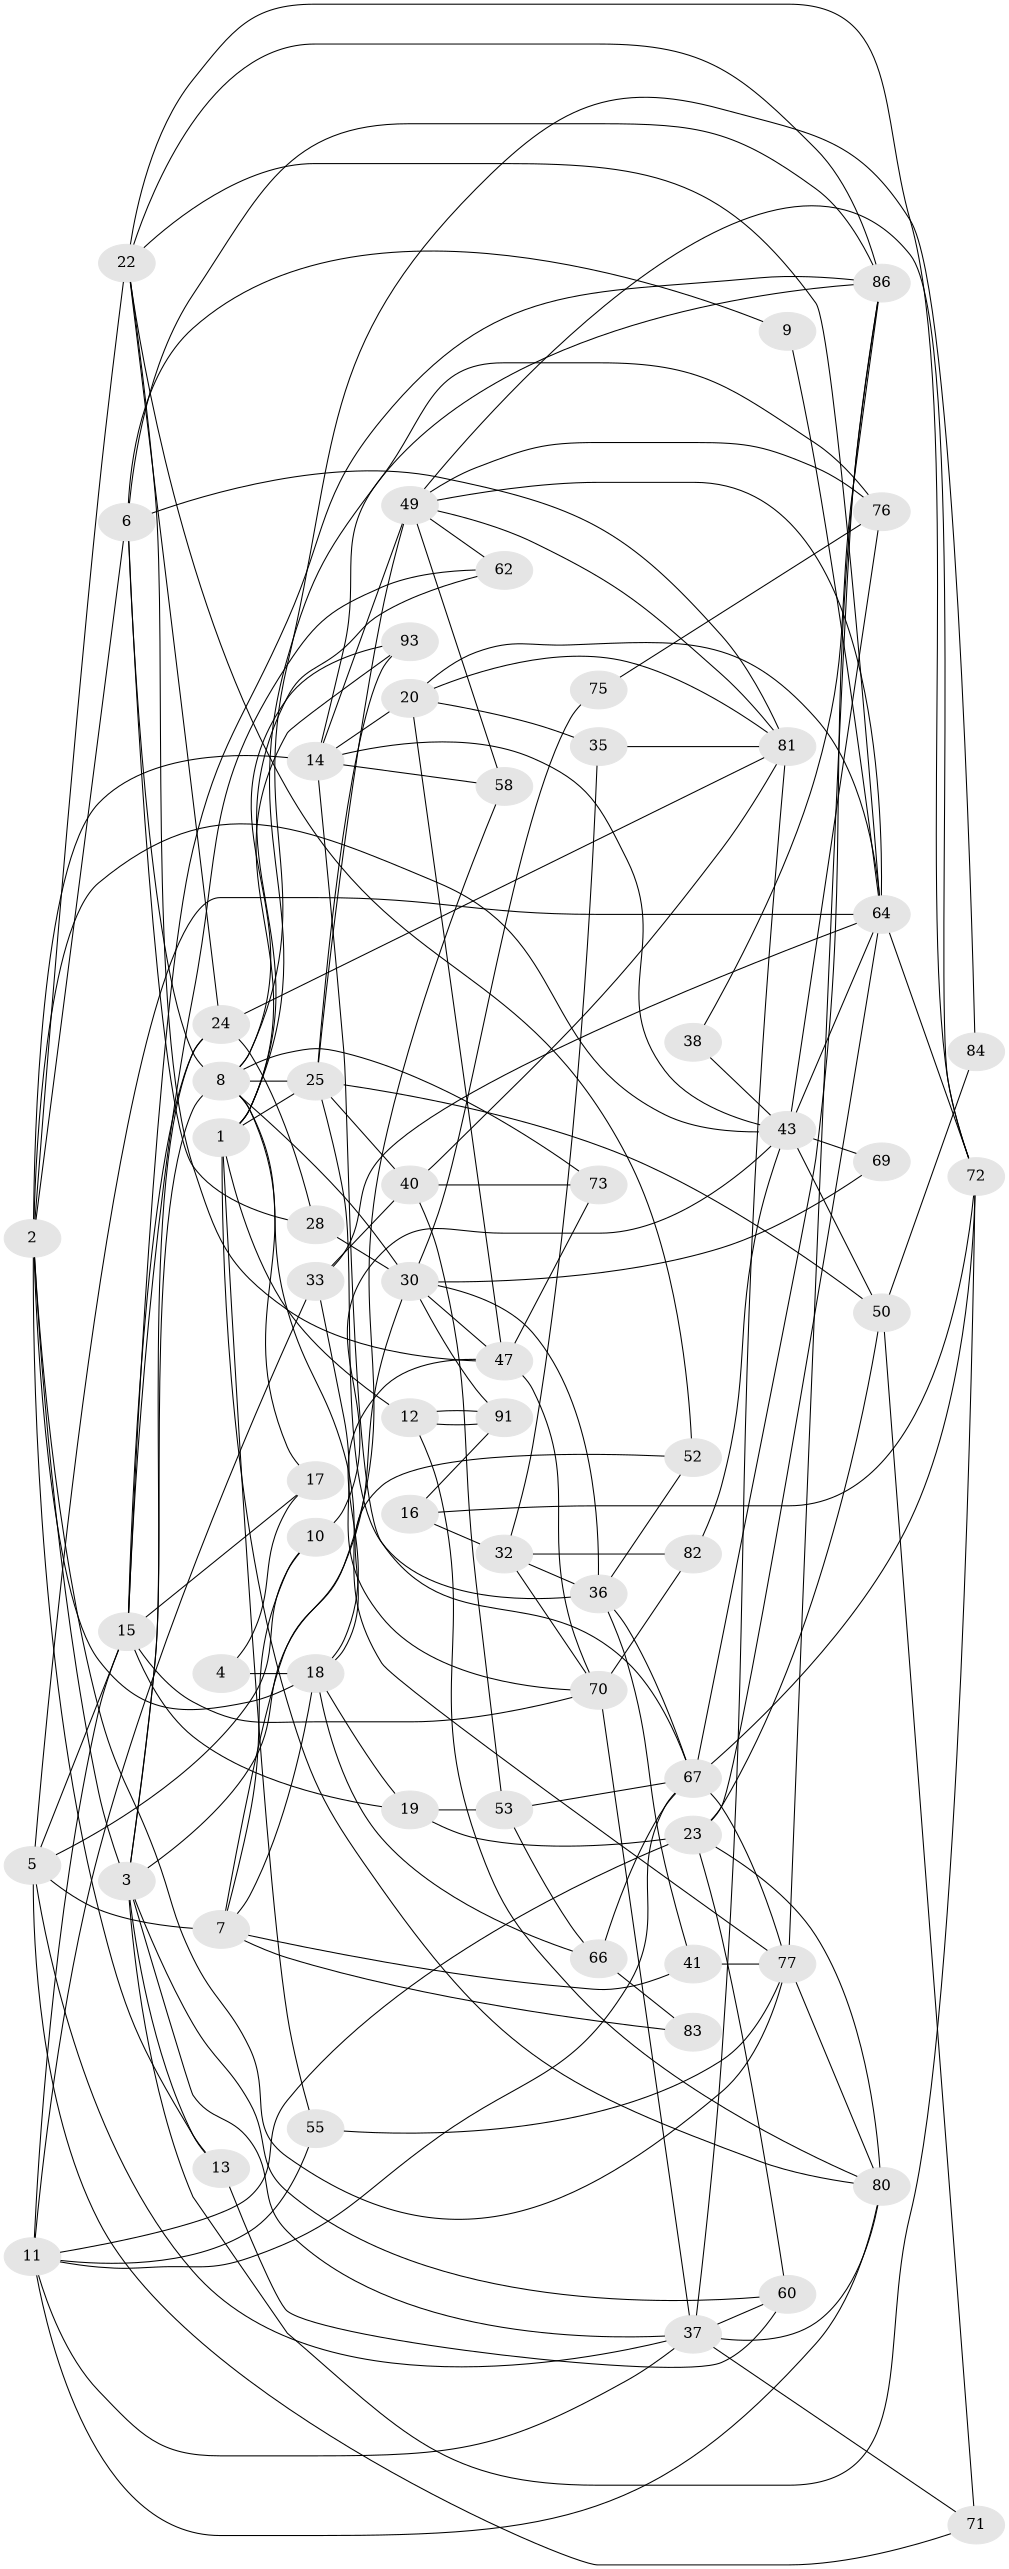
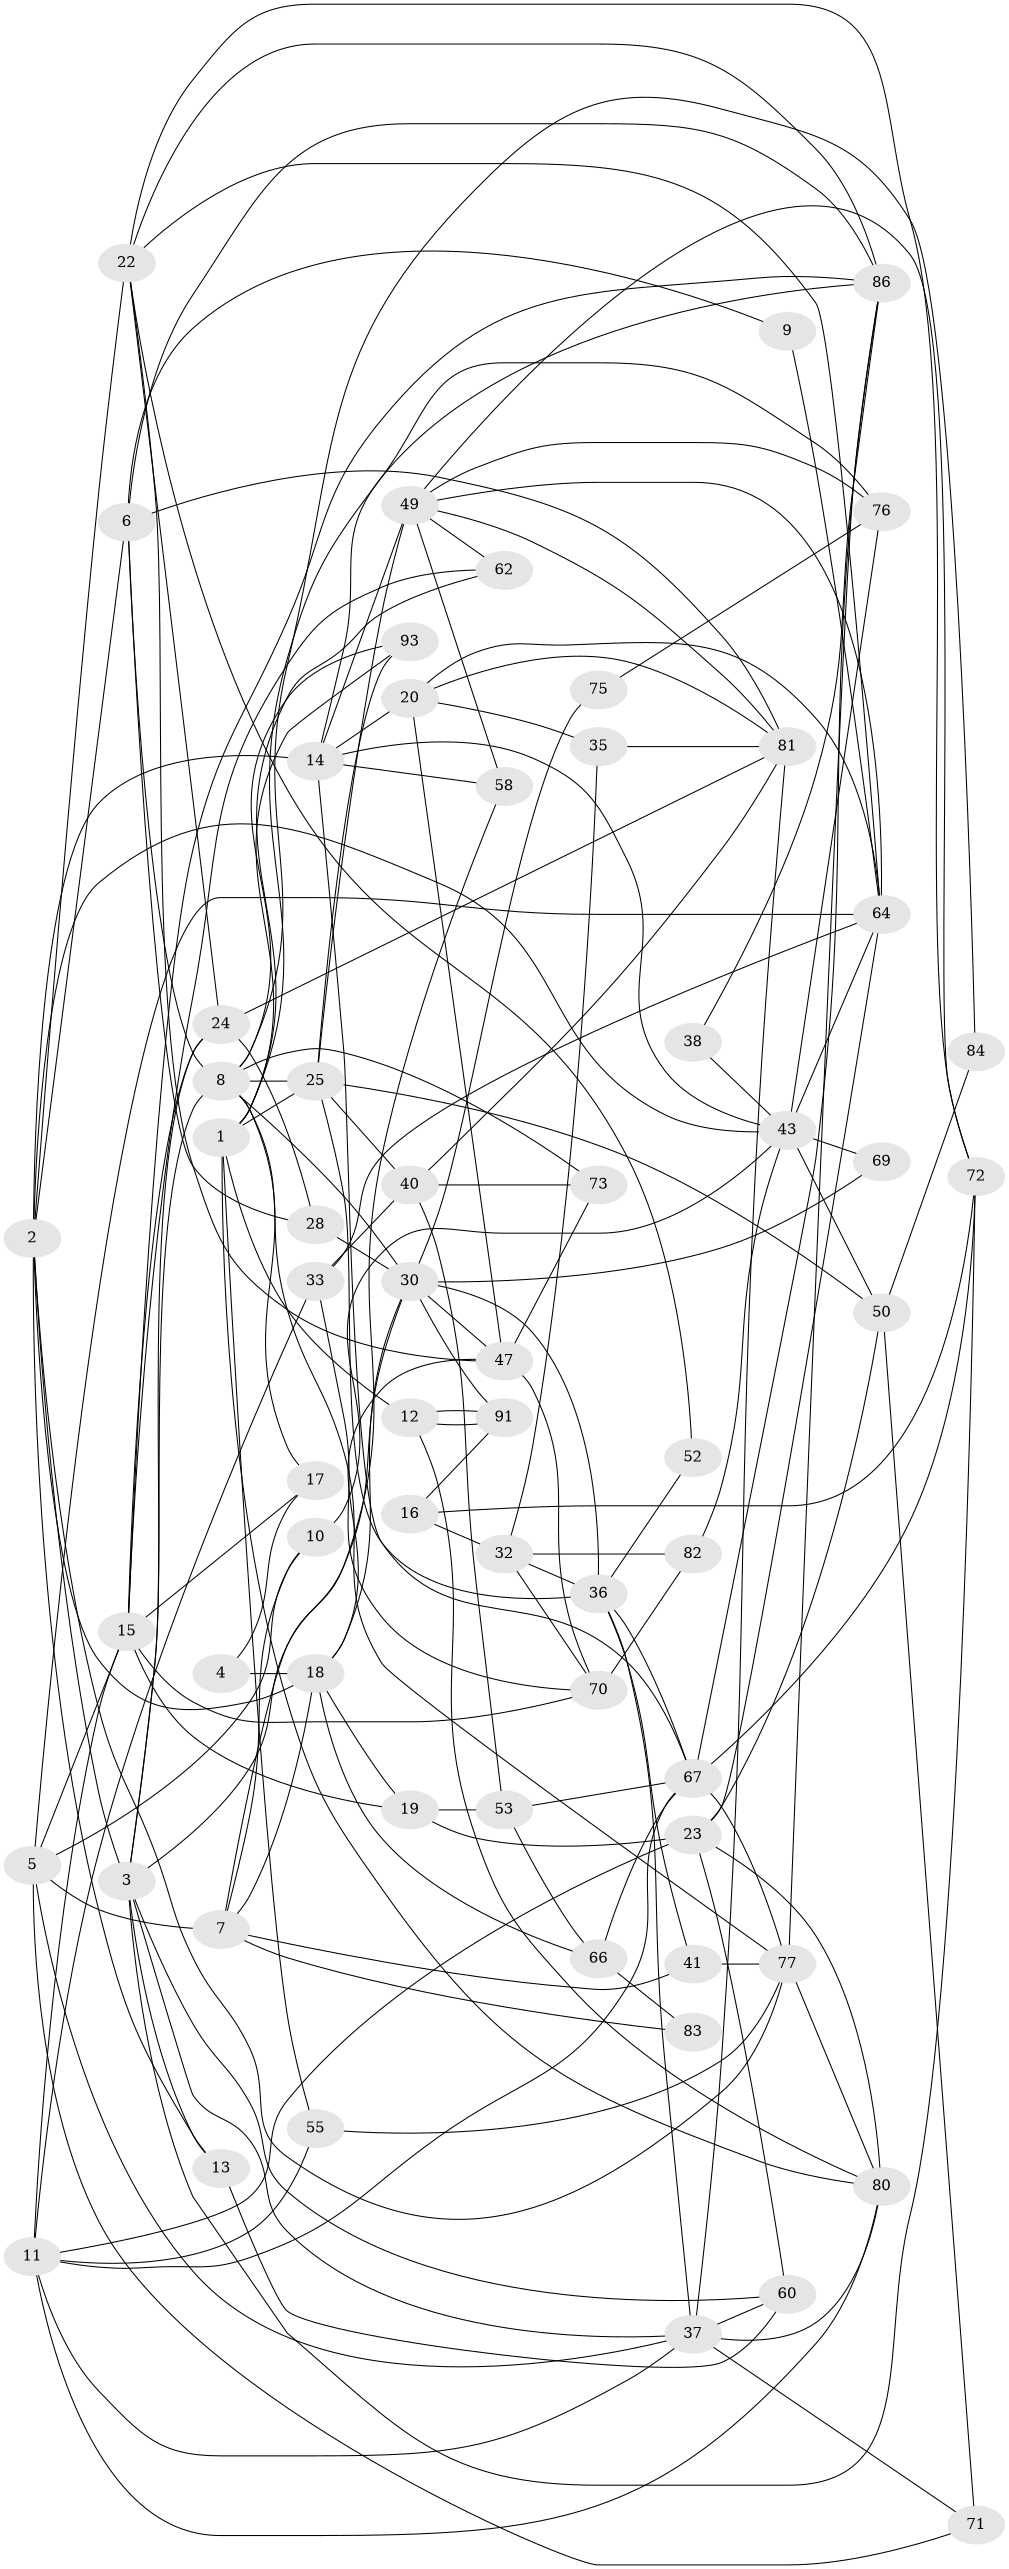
edge "64" -- "72": removed
edge "52" -- "18": now "30" -- "18"
edge "70" -- "37": now "36" -- "37"
